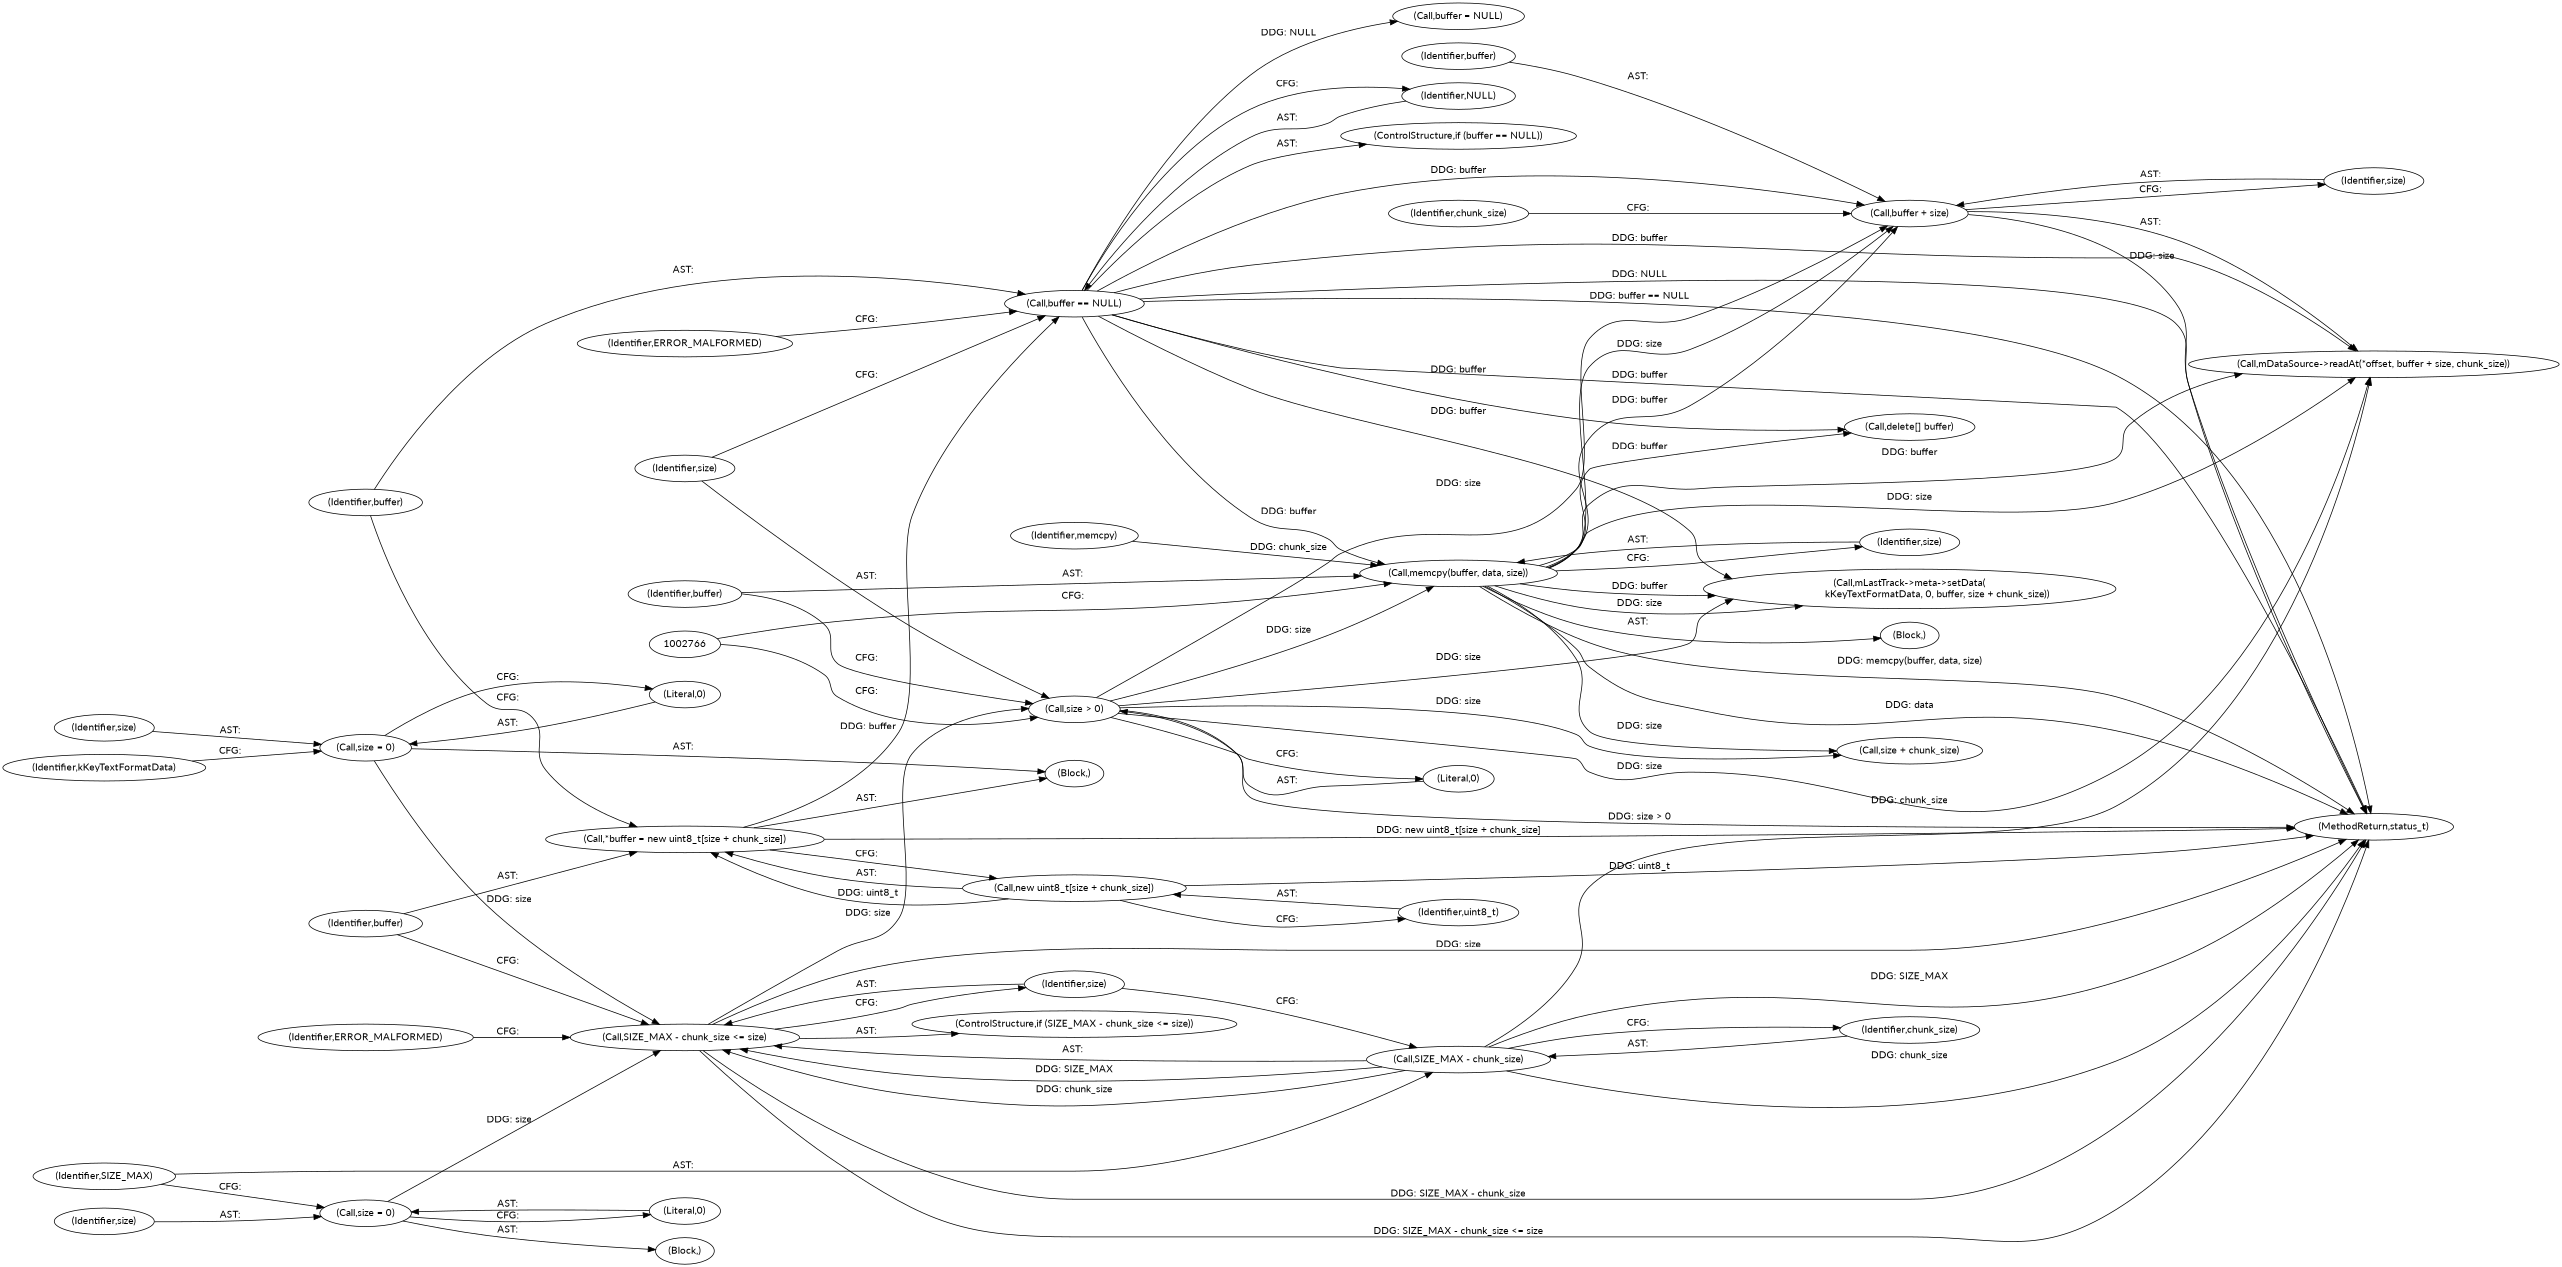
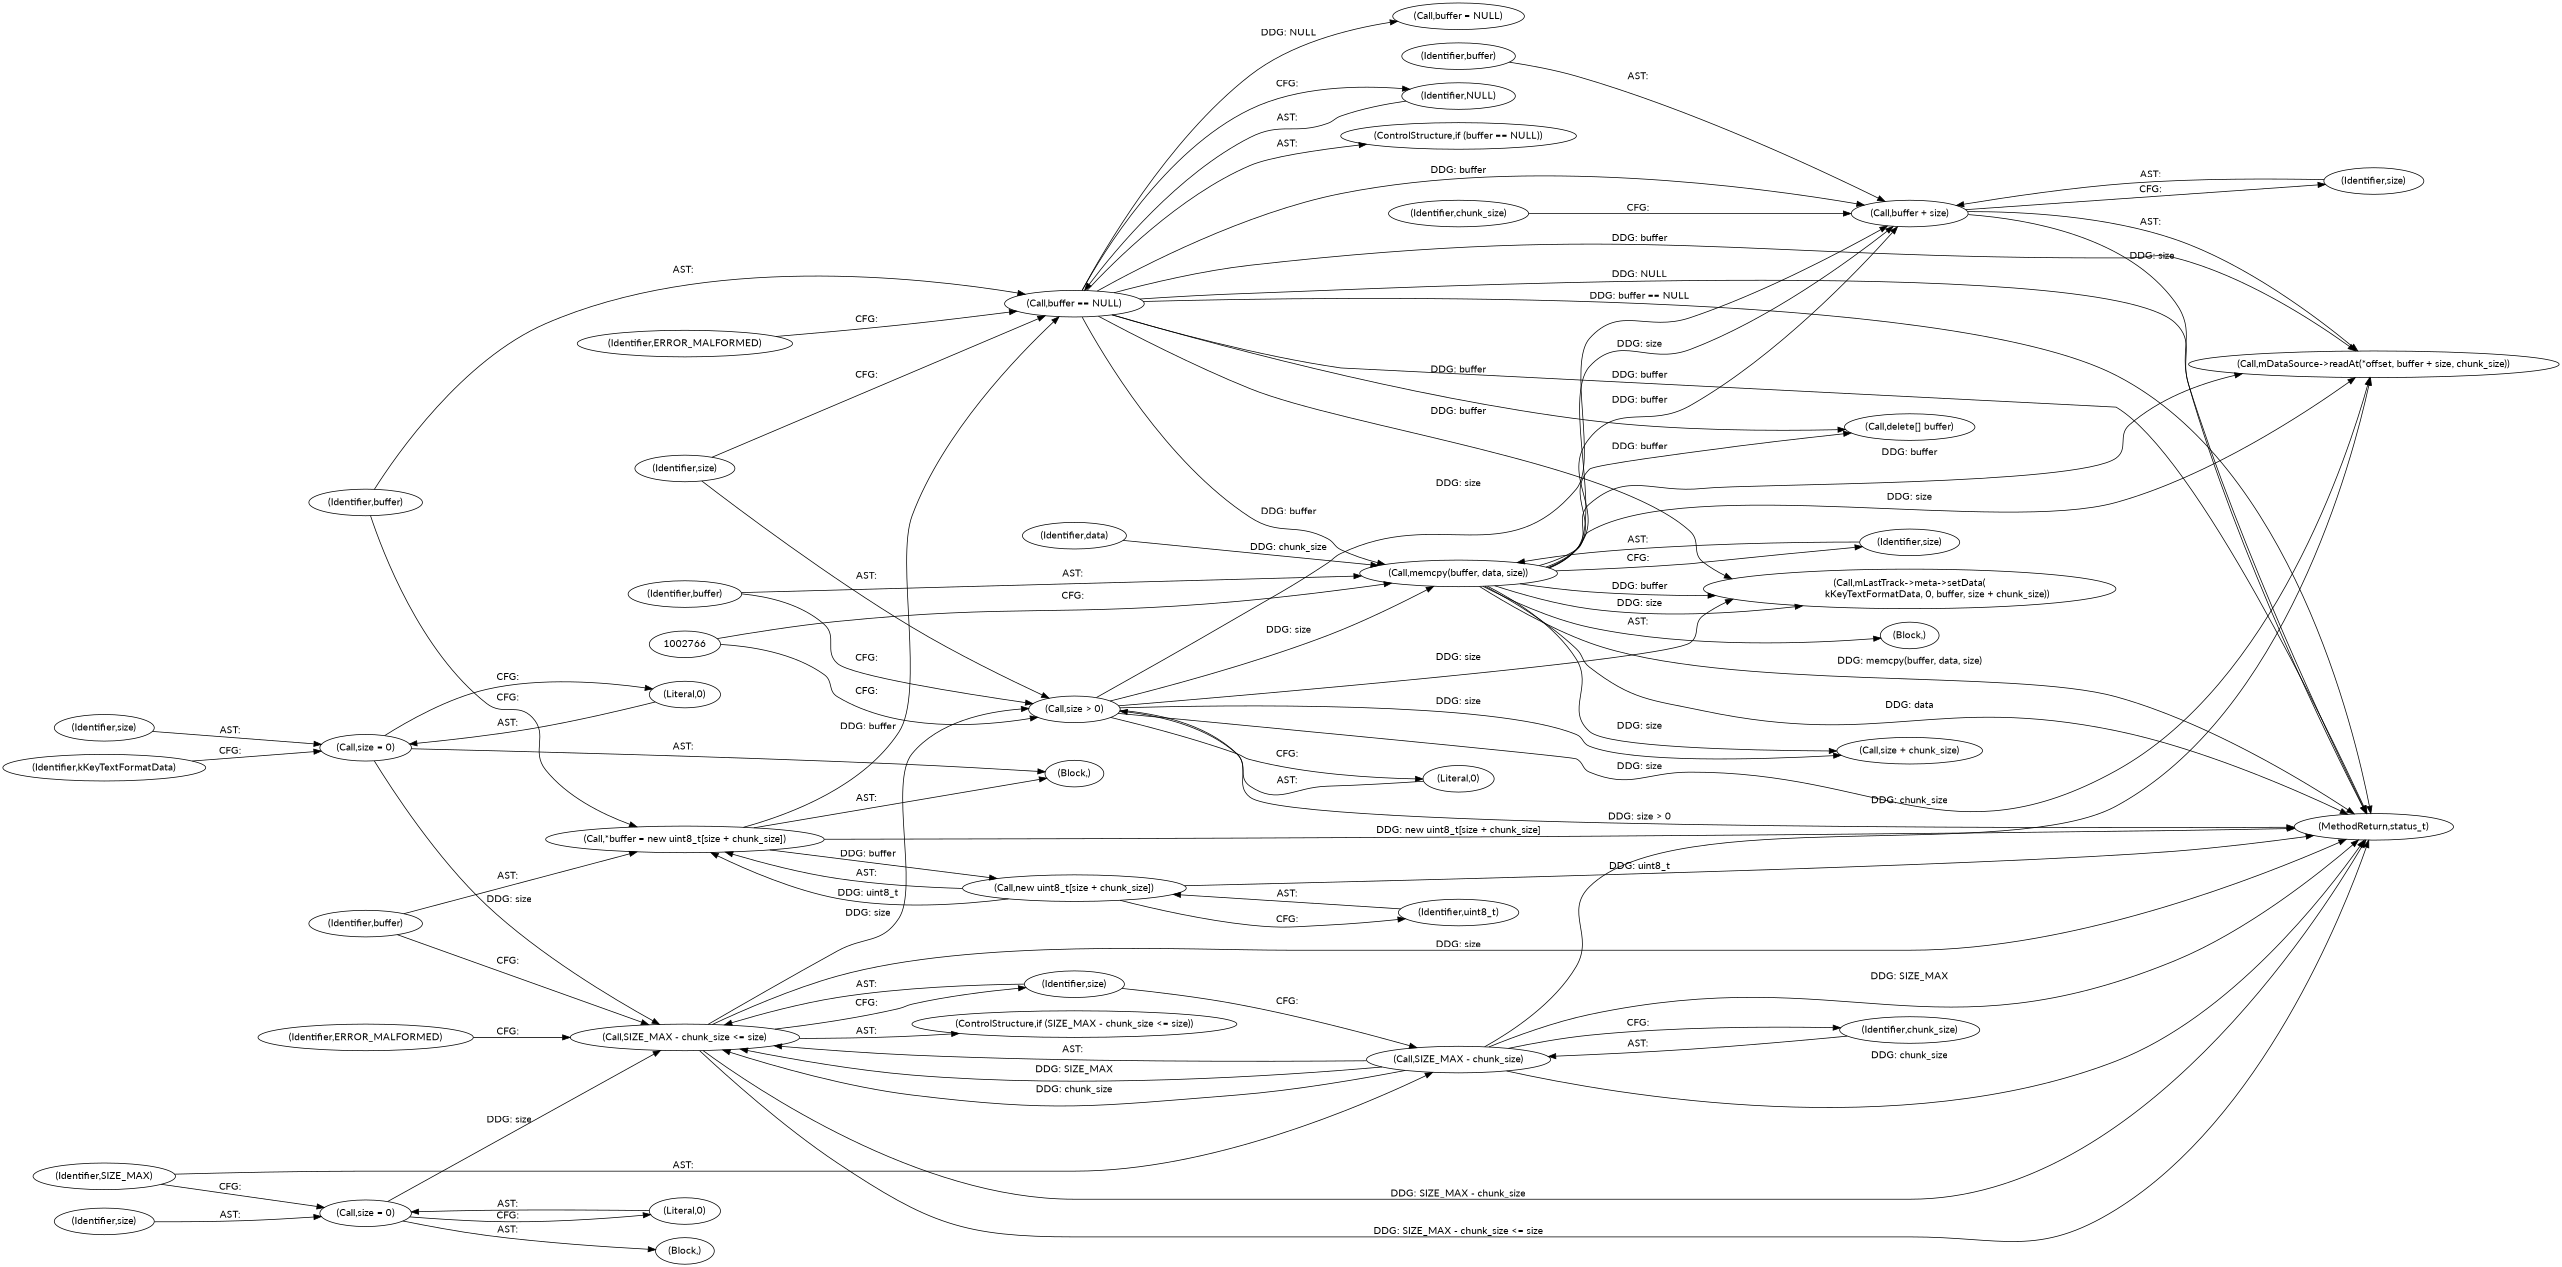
node "(Identifier,memcpy)": label "(Identifier,memcpy)" -> "(Identifier,data)"
edge "(Call,*buffer = new uint8_t[size + chunk_size])" -> "(Call,new uint8_t[size + chunk_size])": label "CFG: " -> "DDG: buffer"
